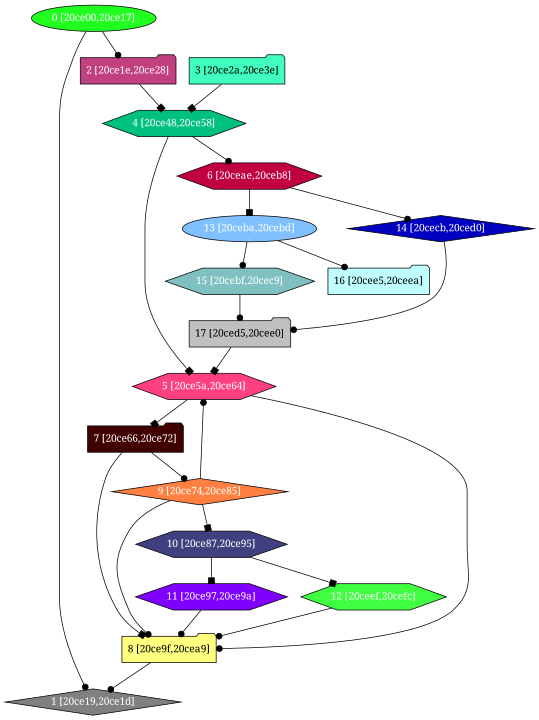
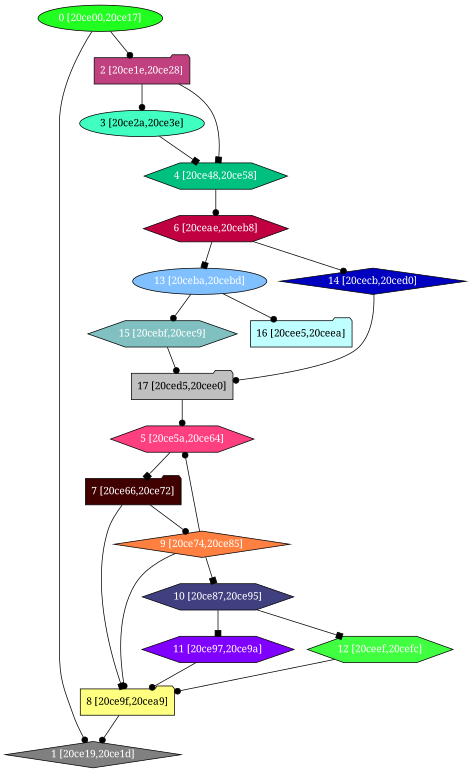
node "3 [20ce2a,20ce3e]": shape folder -> ellipse
edge "2 [20ce1e,20ce28]" -> "3 [20ce2a,20ce3e]": added
edge "4 [20ce48,20ce58]" -> "5 [20ce5a,20ce64]": removed
edge "17 [20ced5,20cee0]" -> "5 [20ce5a,20ce64]": arrowhead box -> dot
edge "5 [20ce5a,20ce64]" -> "8 [20ce9f,20cea9]": removed
